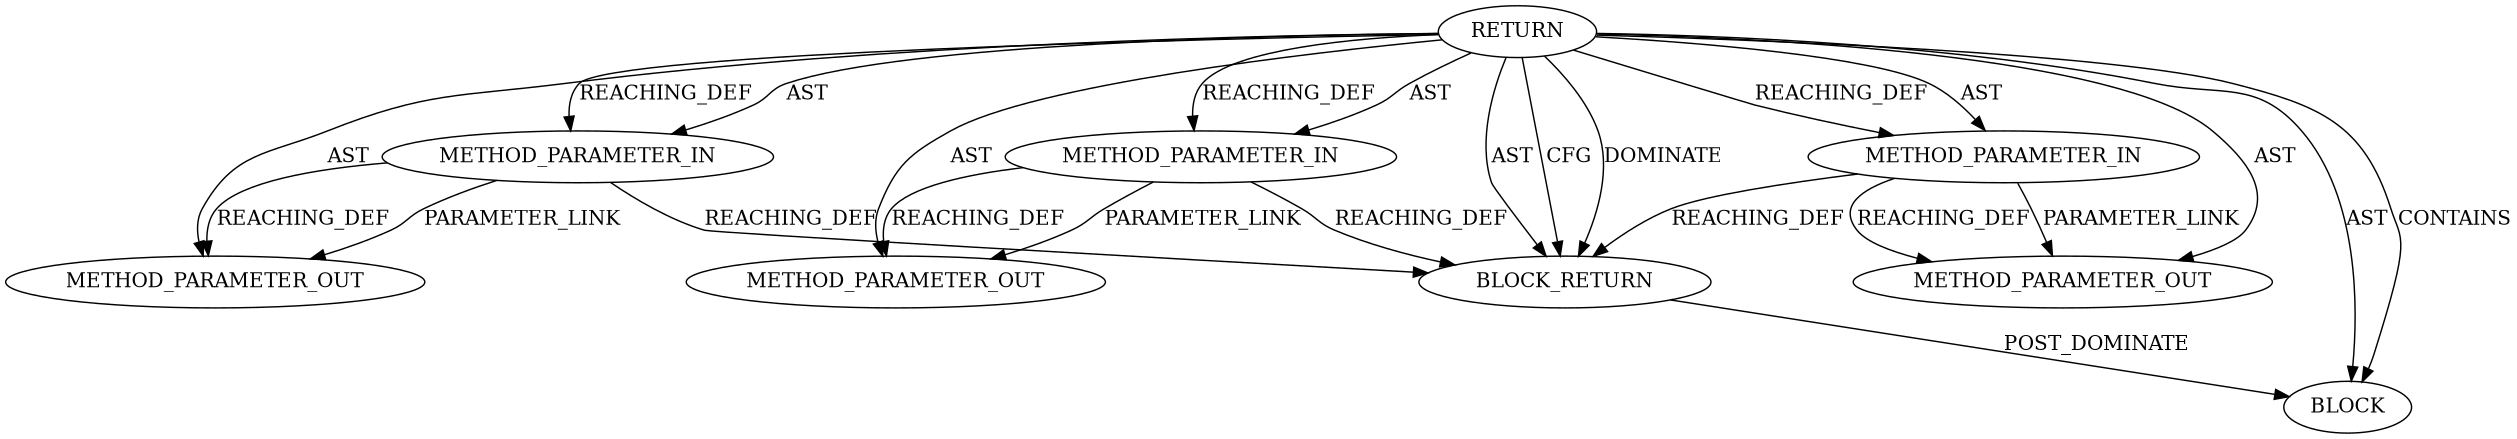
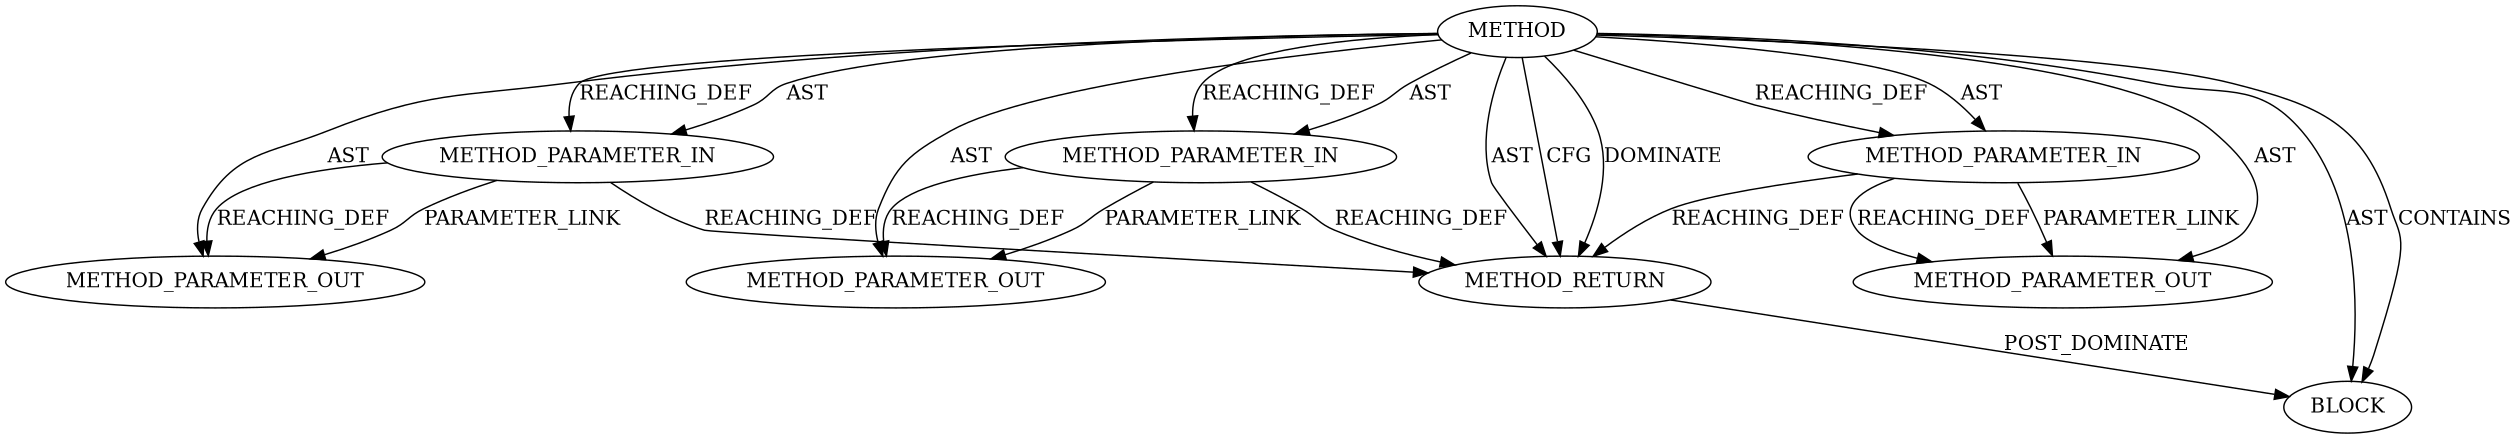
node "RETURN": label "RETURN" -> "METHOD"
node "BLOCK_RETURN": label "BLOCK_RETURN" -> "METHOD_RETURN"
